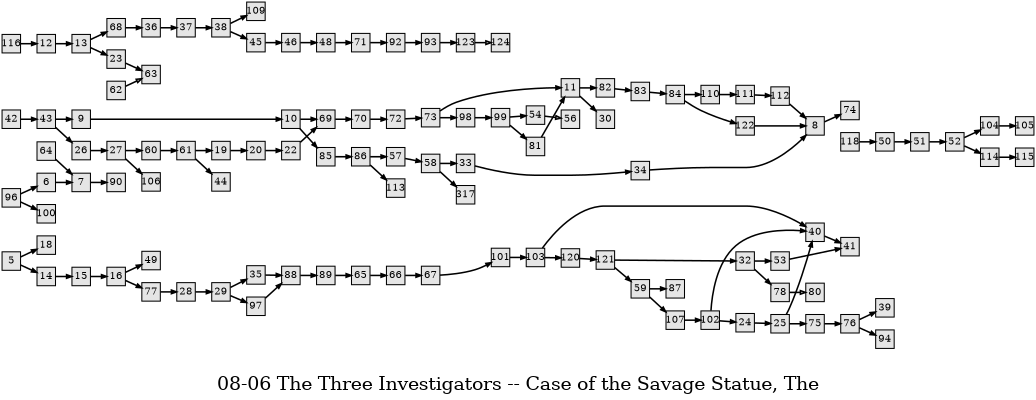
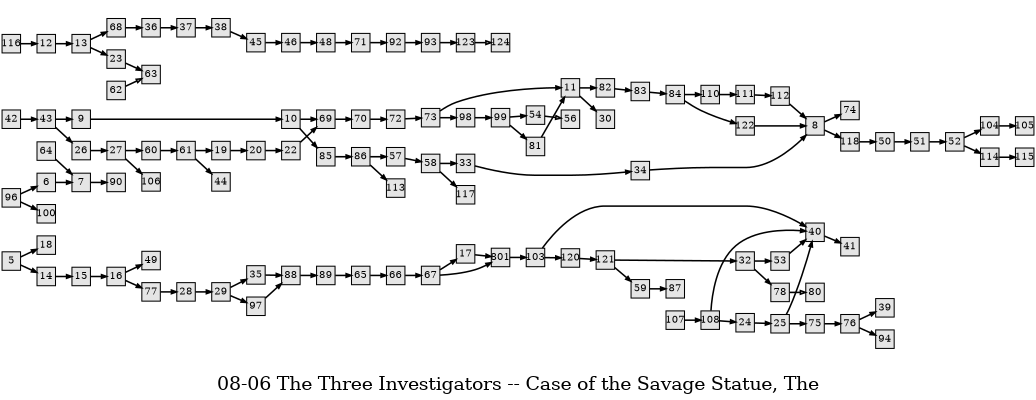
node "109": removed
edge "8" -> "118": added
node "317": label "317" -> "117"
node "17": added
edge "53" -> "41": now "53" -> "40"
node "101": label "101" -> "801"
edge "59" -> "107": removed
node "102": label "102" -> "108"
